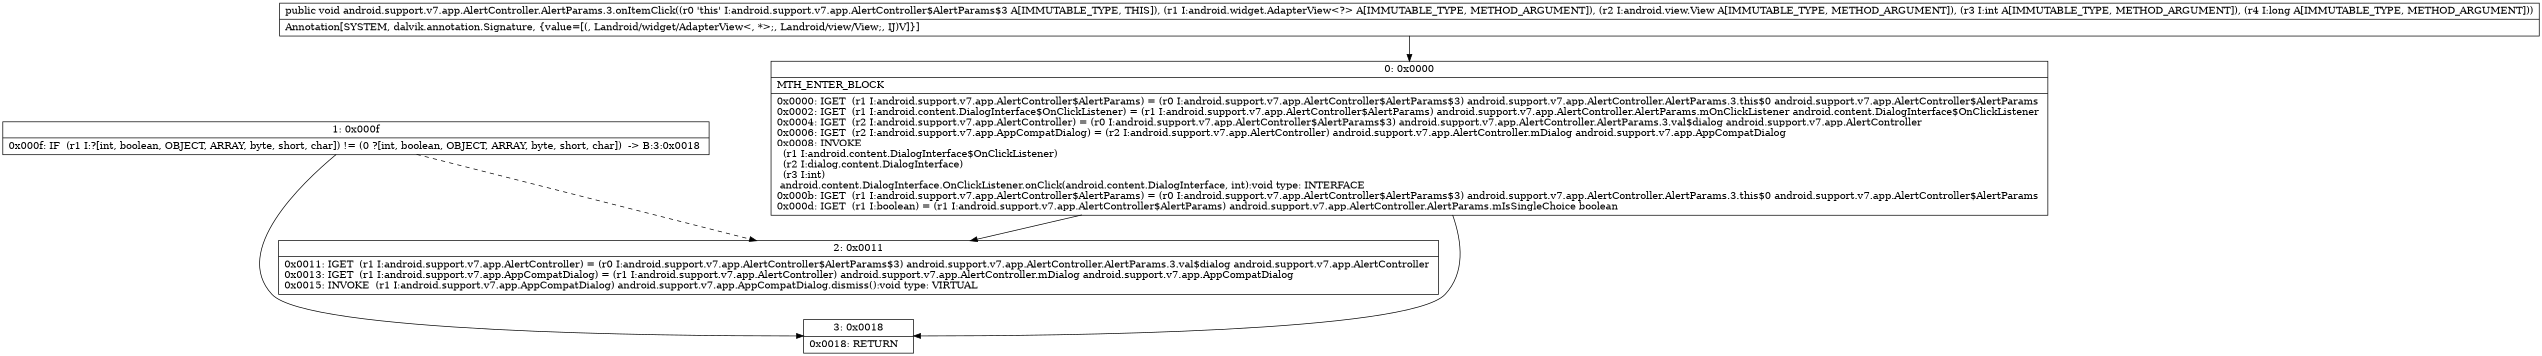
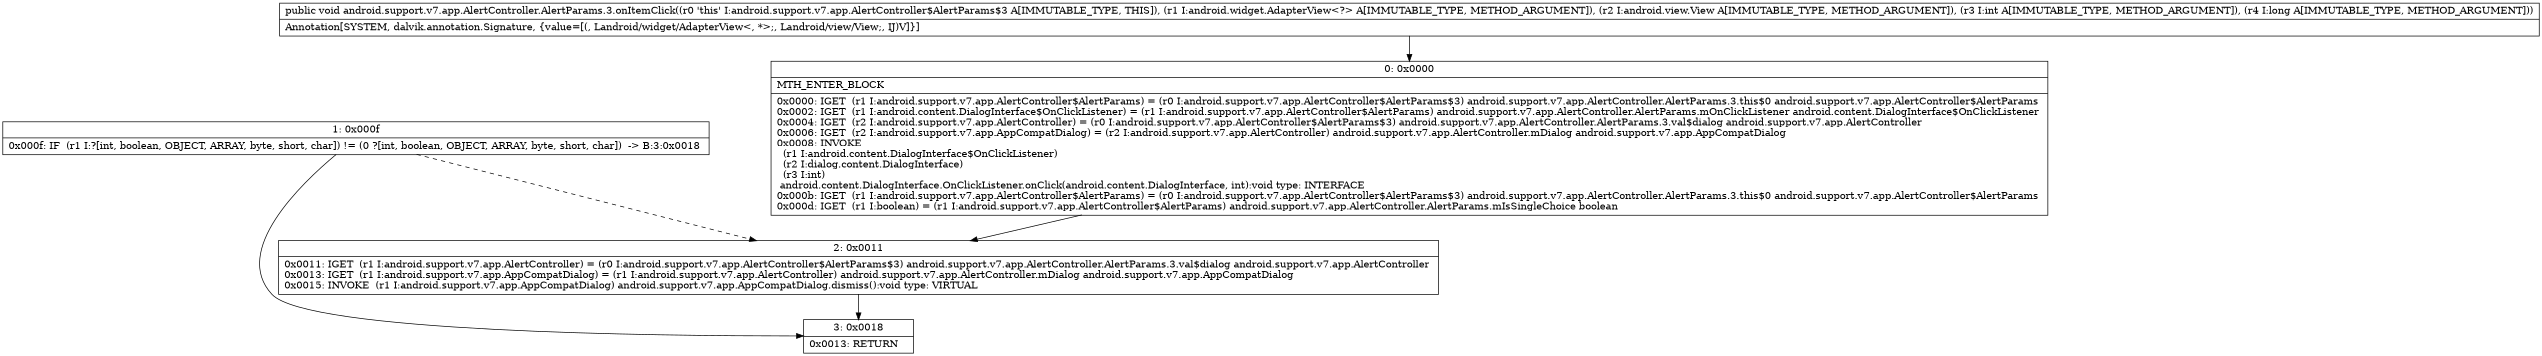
edge "0: 0x0000" -> "3: 0x0018": now "2: 0x0011" -> "3: 0x0018"
node "3: 0x0018": text "0x0018: RETURN" -> "0x0013: RETURN"
